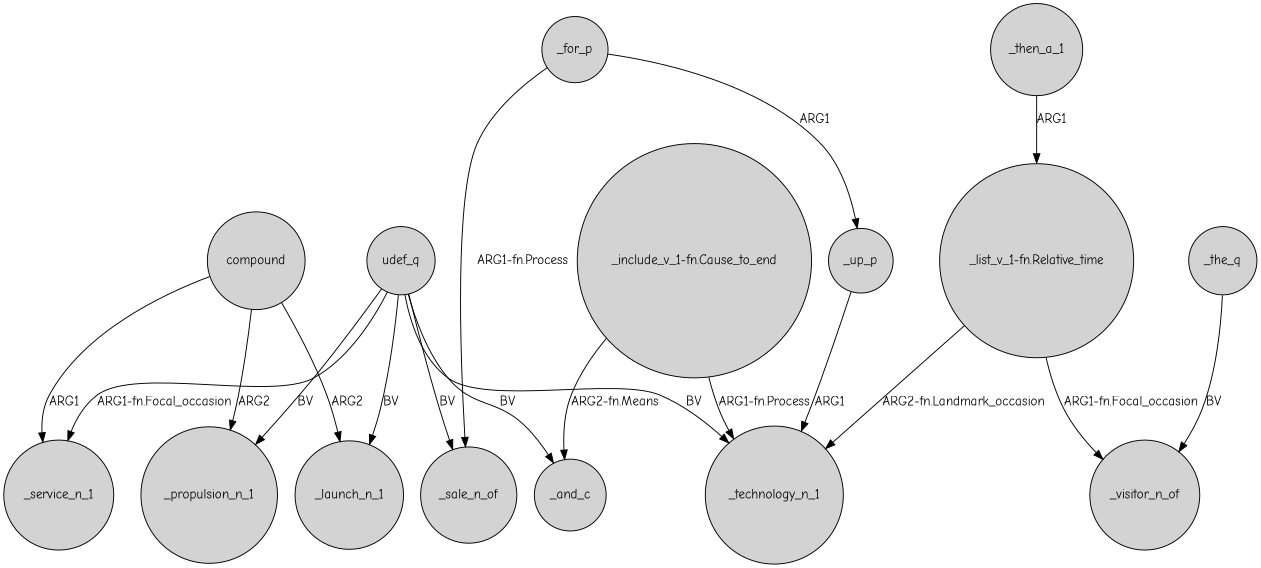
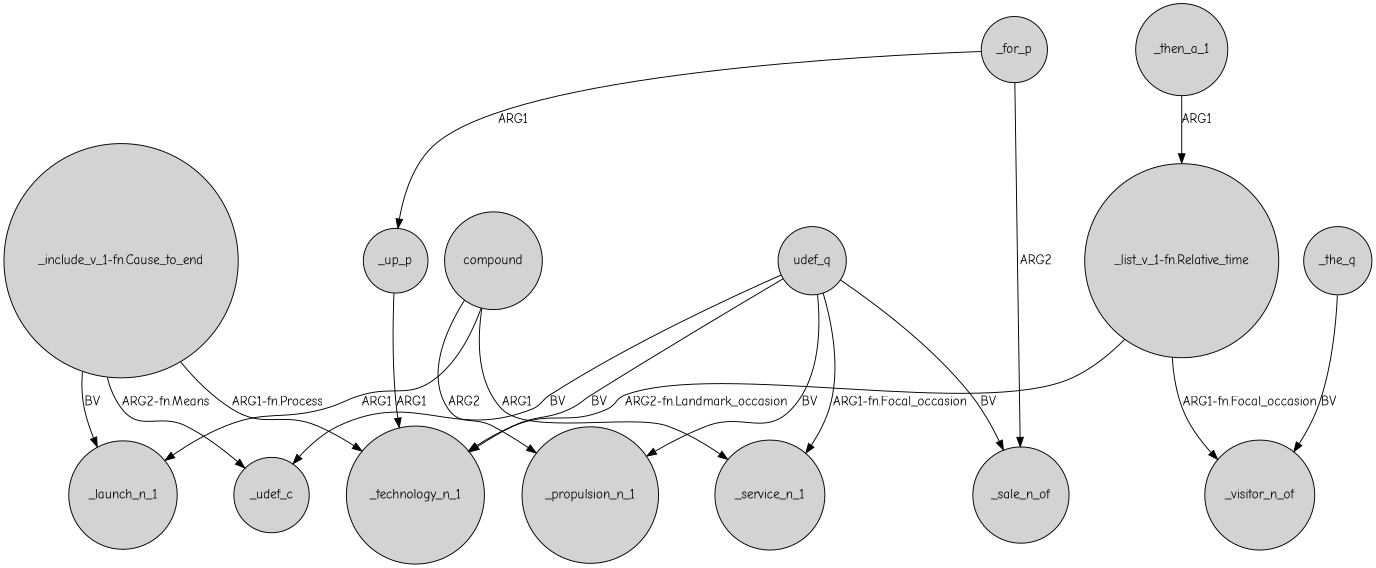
edge "_for_p" -> "_sale_n_of": label "ARG1-fn.Process" -> "ARG2"
edge "udef_q" -> "_launch_n_1": now "_include_v_1-fn.Cause_to_end" -> "_launch_n_1"
edge "compound" -> "_launch_n_1": label "ARG2" -> "ARG1"
node "_and_c": label "_and_c" -> "_udef_c"
